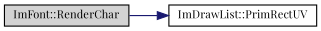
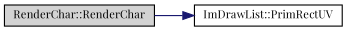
node "ImFont::RenderChar": label "ImFont::RenderChar" -> "RenderChar::RenderChar"
